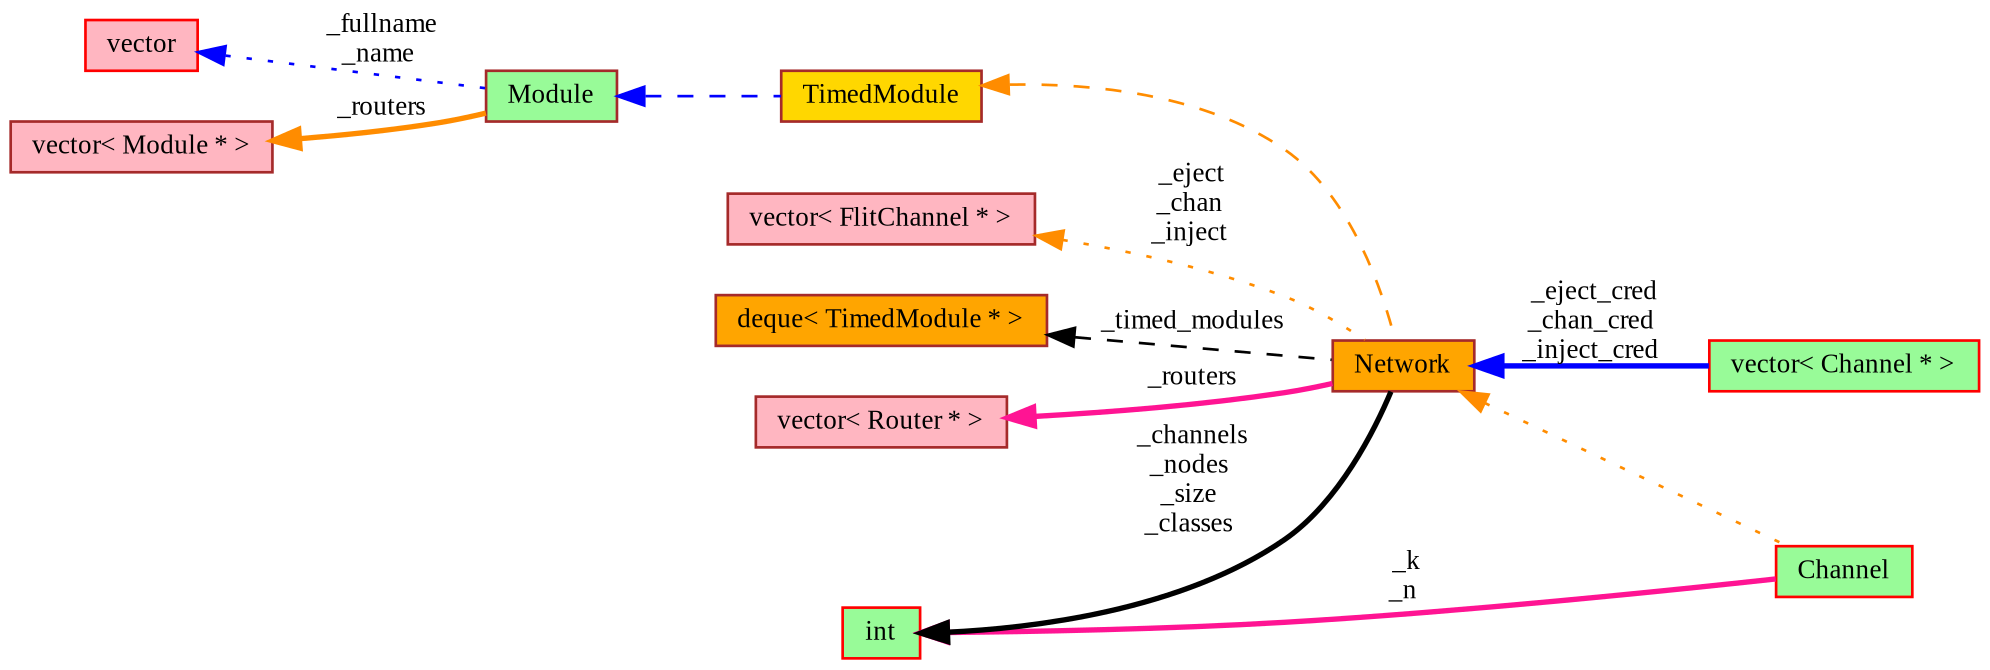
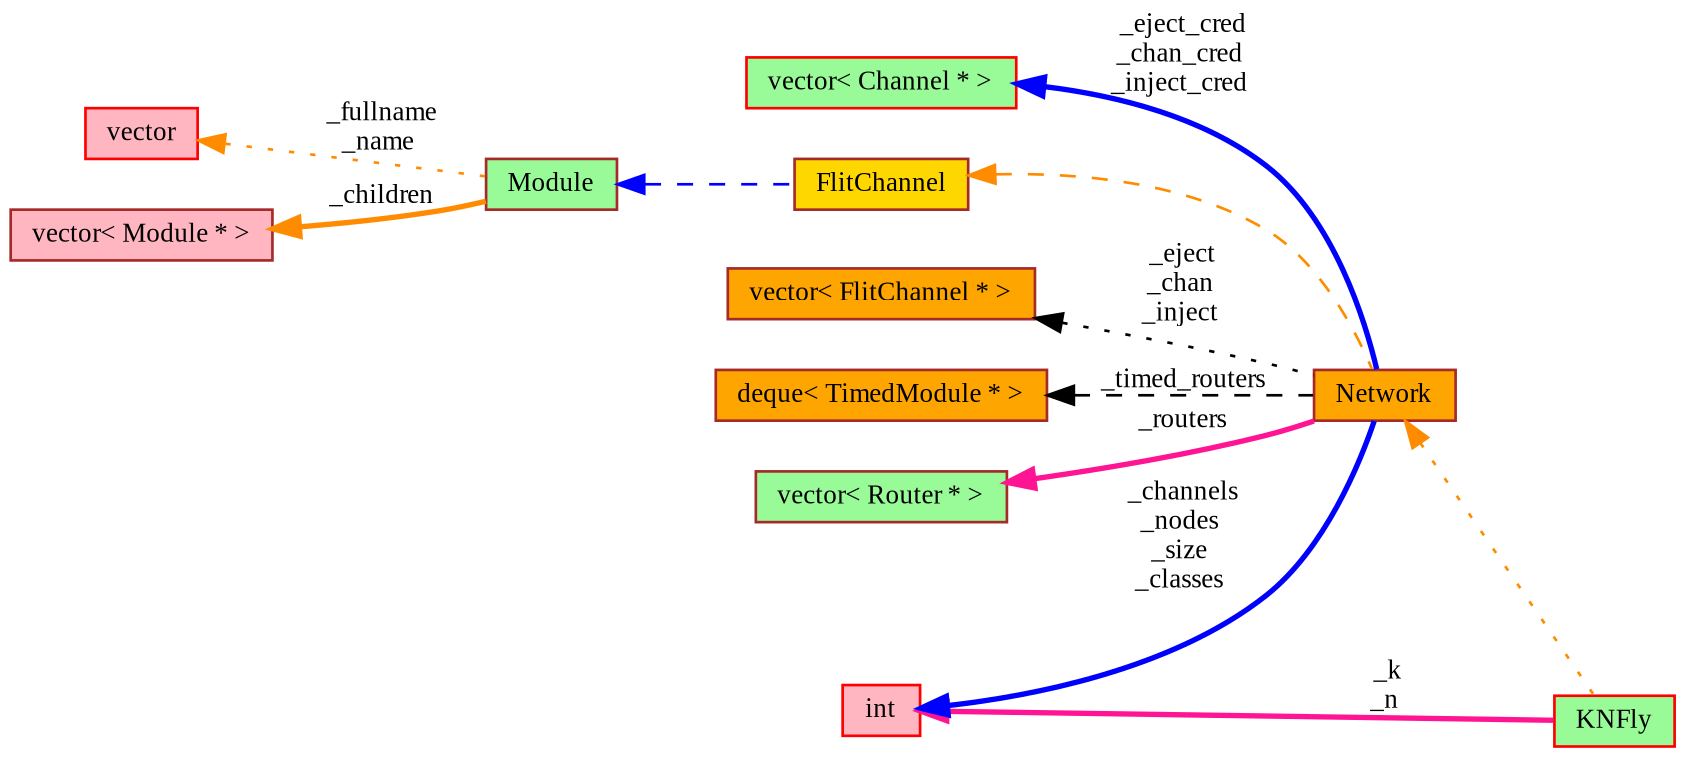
edge "Module" -> "vector": color blue -> darkorange
node "TimedModule": label "TimedModule" -> "FlitChannel"
edge "Module" -> "vector< Module * >": label " _routers" -> " _children"
node "vector< FlitChannel * >": fillcolor lightpink -> orange
edge "Network" -> "vector< FlitChannel * >": color darkorange -> black
edge "Network" -> "deque< TimedModule * >": label " _timed_modules" -> " _timed_routers"
edge "vector< Channel * >" -> "Network": reversed
node "vector< Router * >": fillcolor lightpink -> palegreen
node "Channel": label "Channel" -> "KNFly"
edge "Network" -> "int": color black -> blue
node "int": fillcolor palegreen -> lightpink
